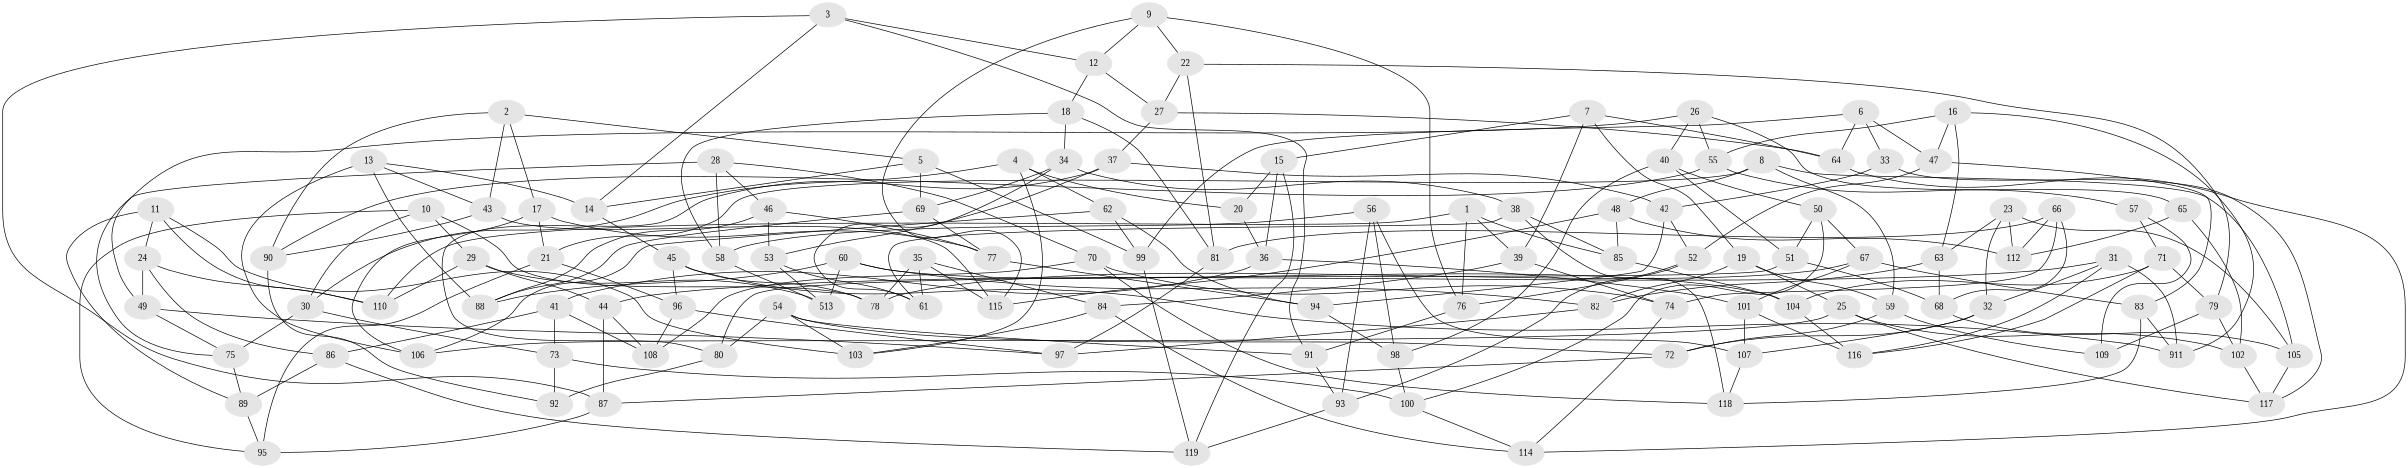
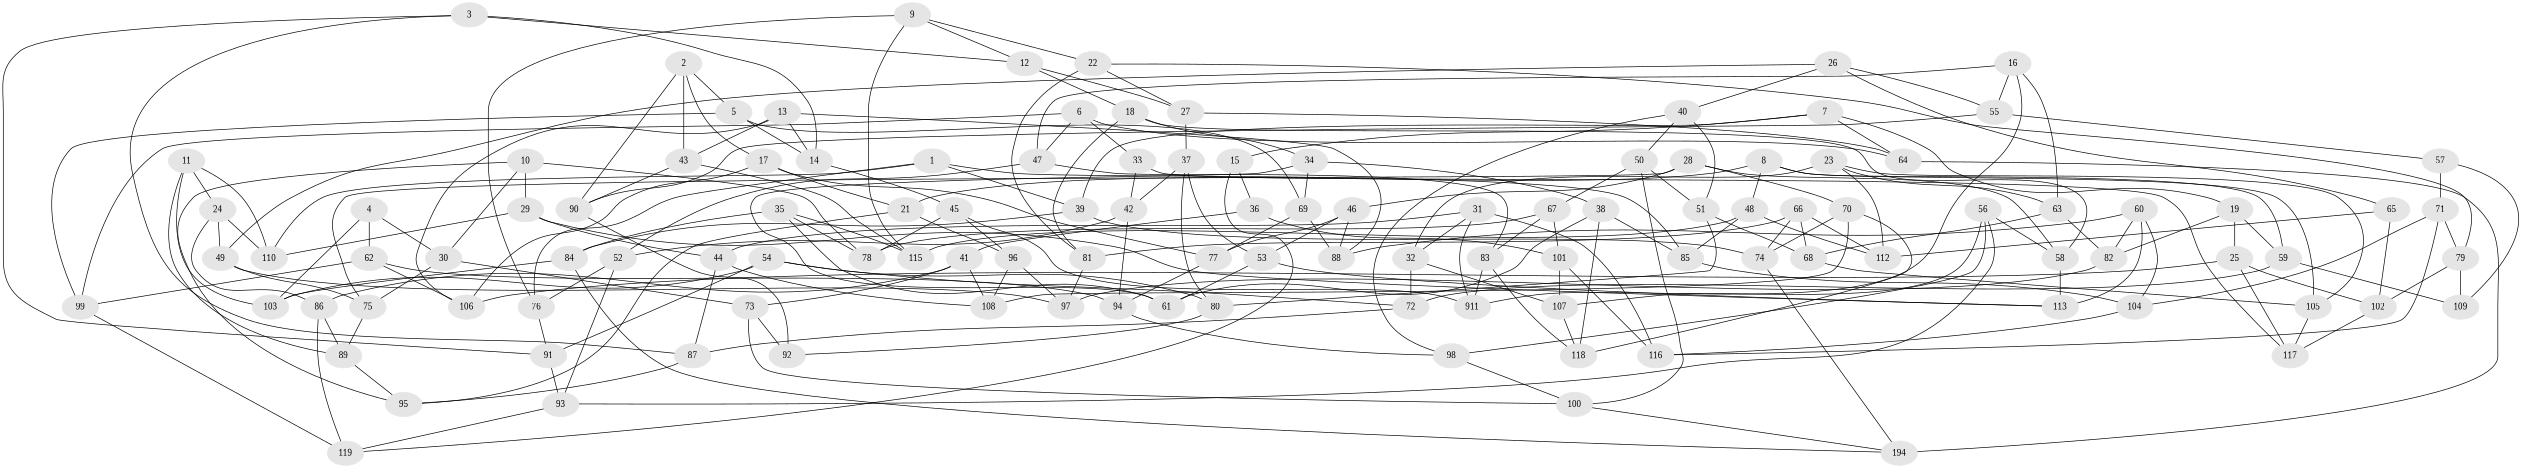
node "20": removed
node "513": label "513" -> "113"
node "114": label "114" -> "194"
